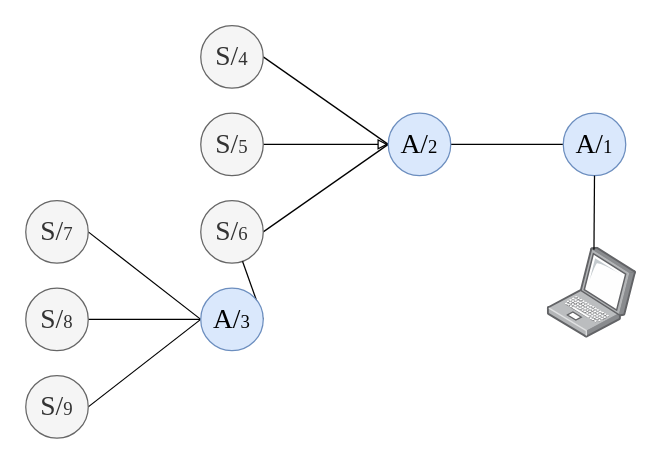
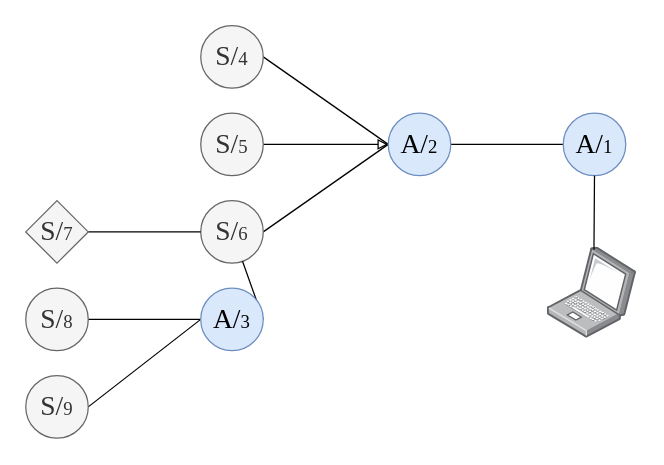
node "S/7": shape ellipse -> diamond
edge "S/7" -- "A/3": now "S/7" -- "S/6"
